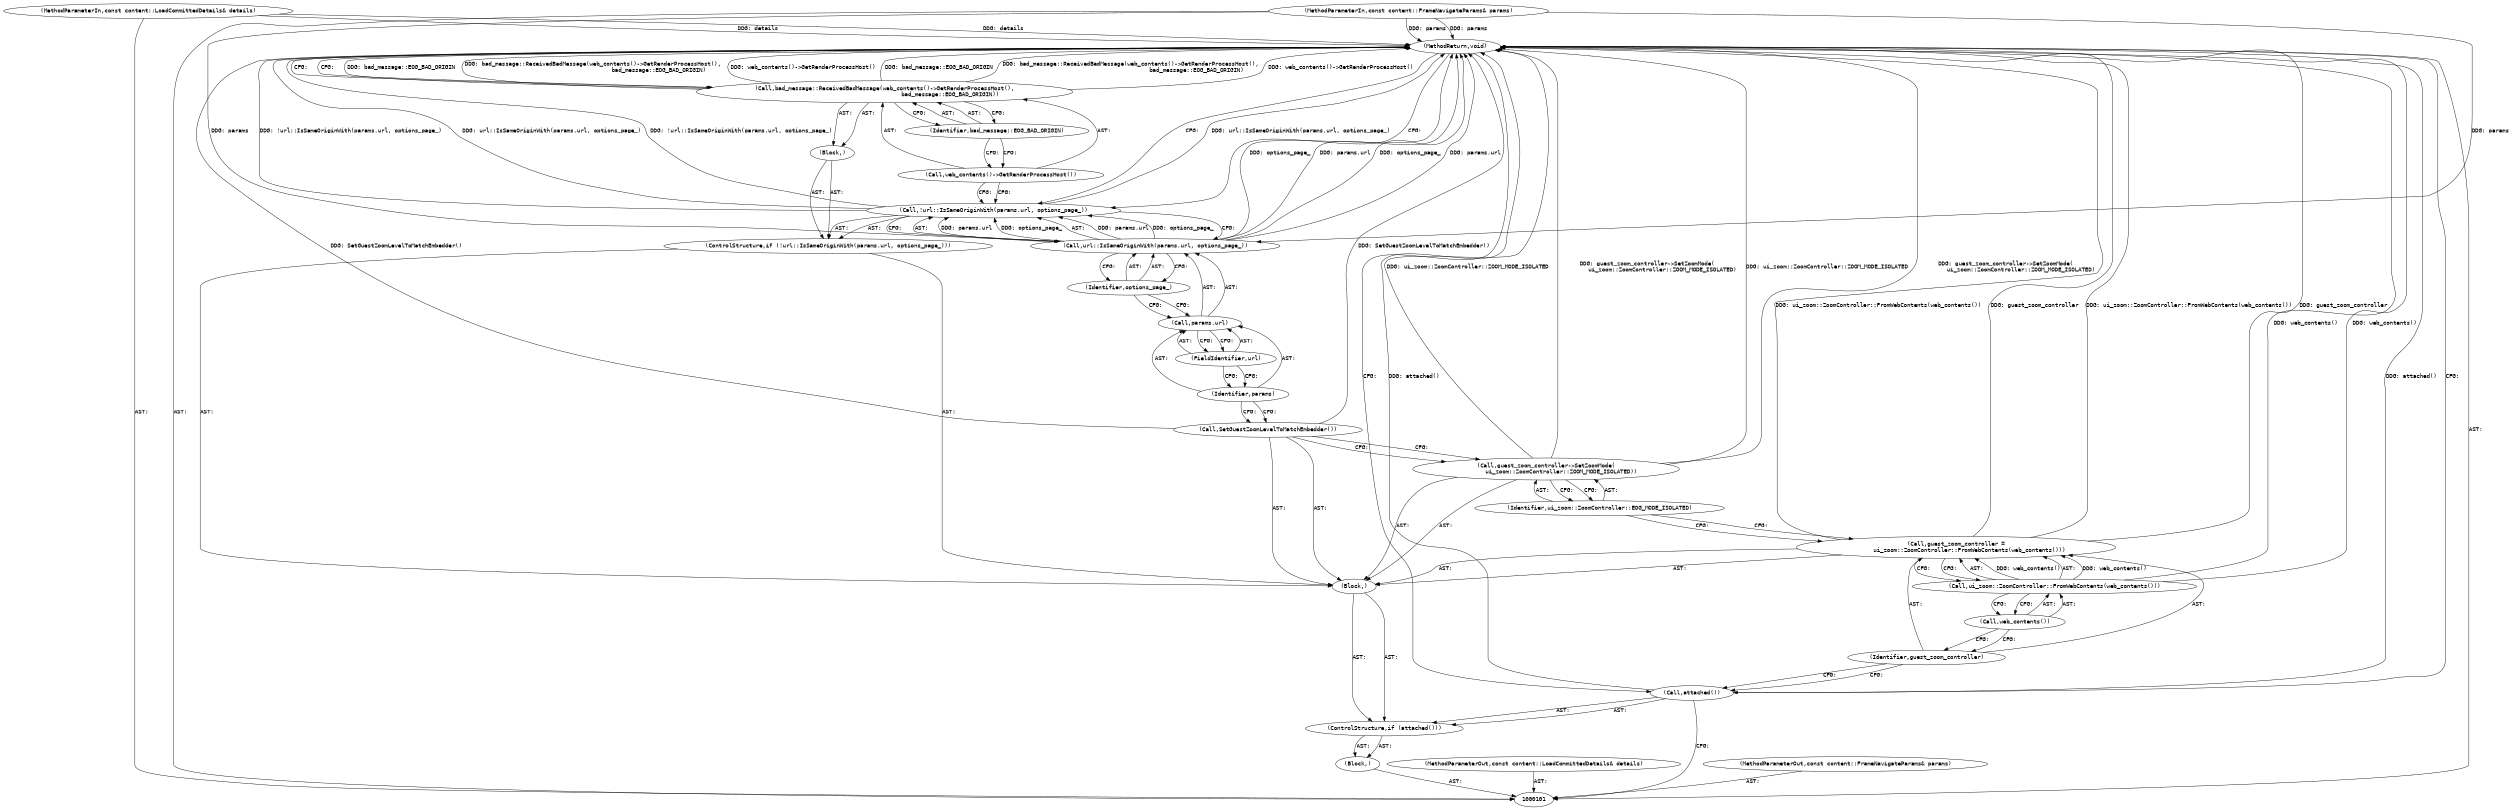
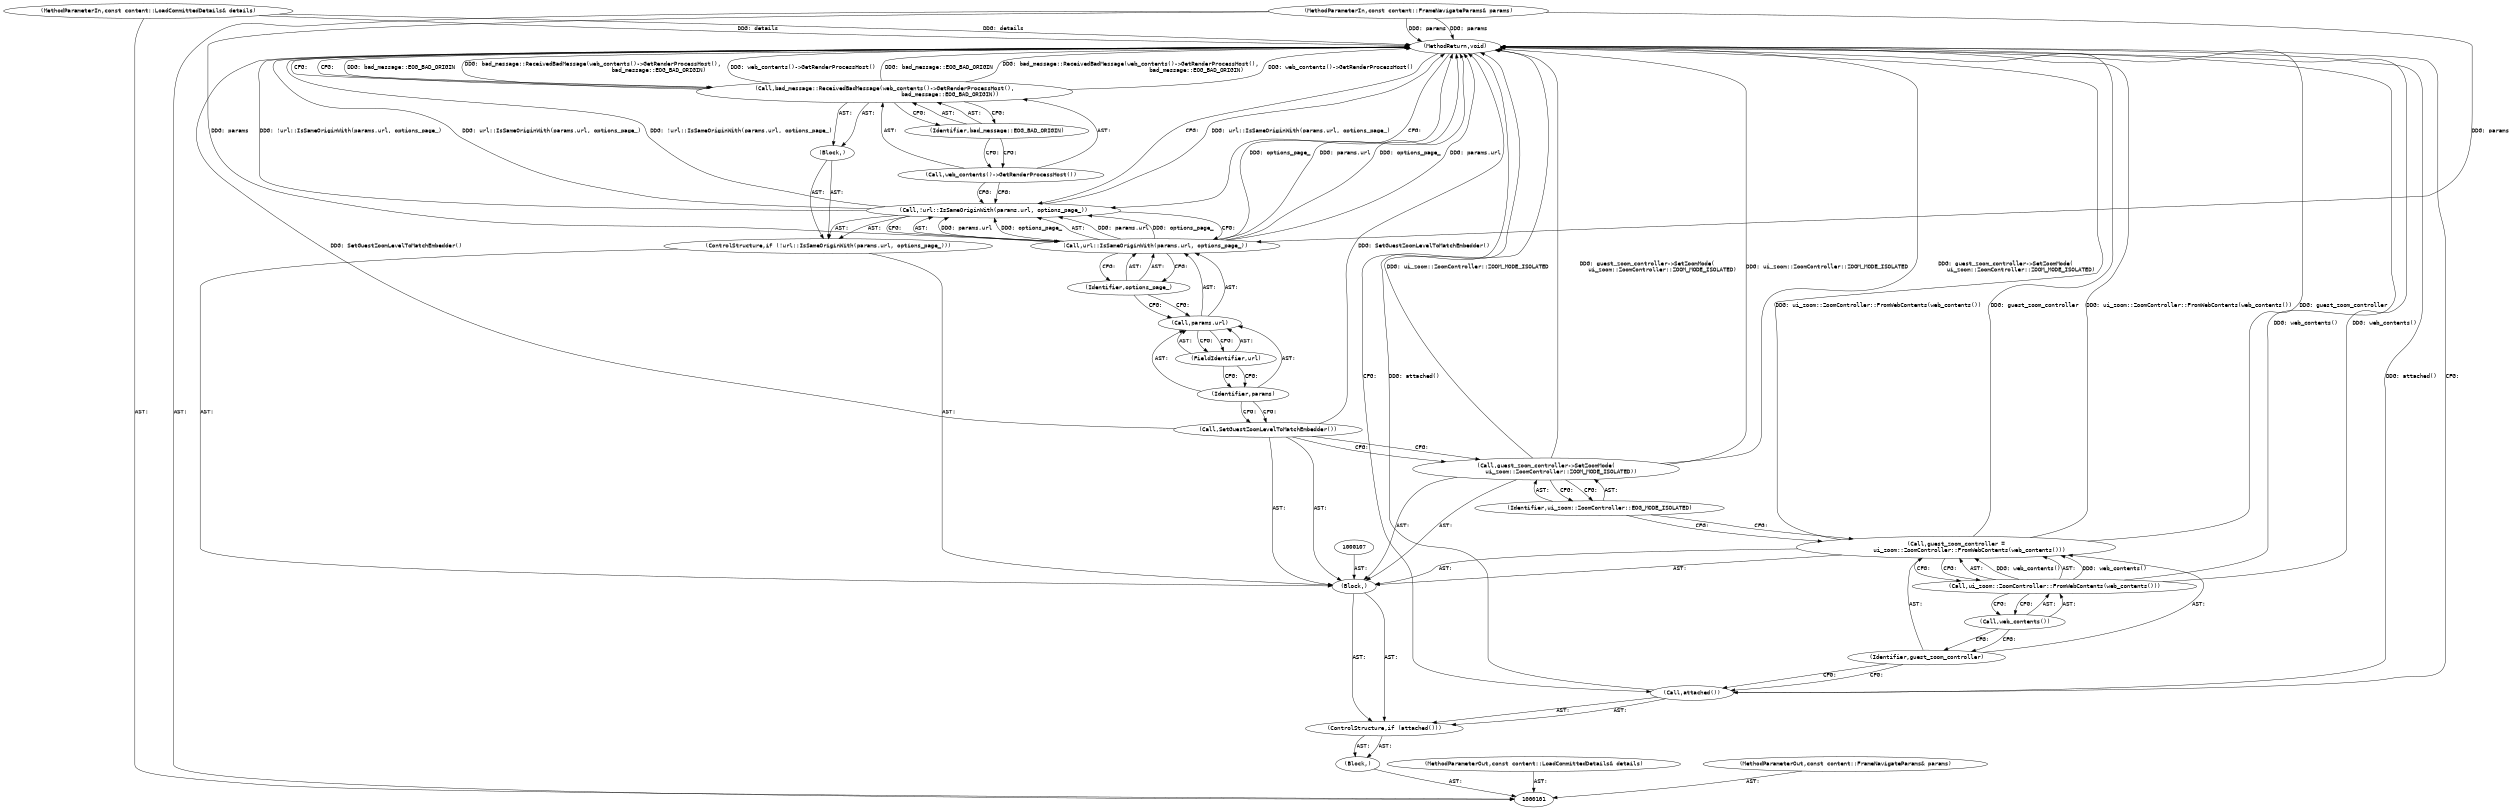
edge "(MethodReturn,void)" -> "1000101": removed, label "AST:"
node "1000107": added
edge "(Call,attached())" -> "1000101": removed, label "CFG:"
